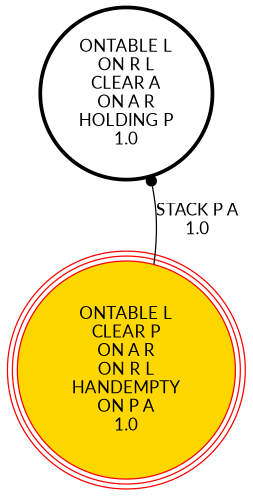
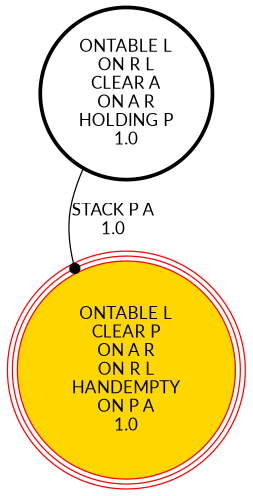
edge "ONTABLE L CLEAR P ON A R ON R L HANDEMPTY ON P A 1.0" -> "ONTABLE L ON R L CLEAR A ON A R HOLDING P 1.0": reversed
